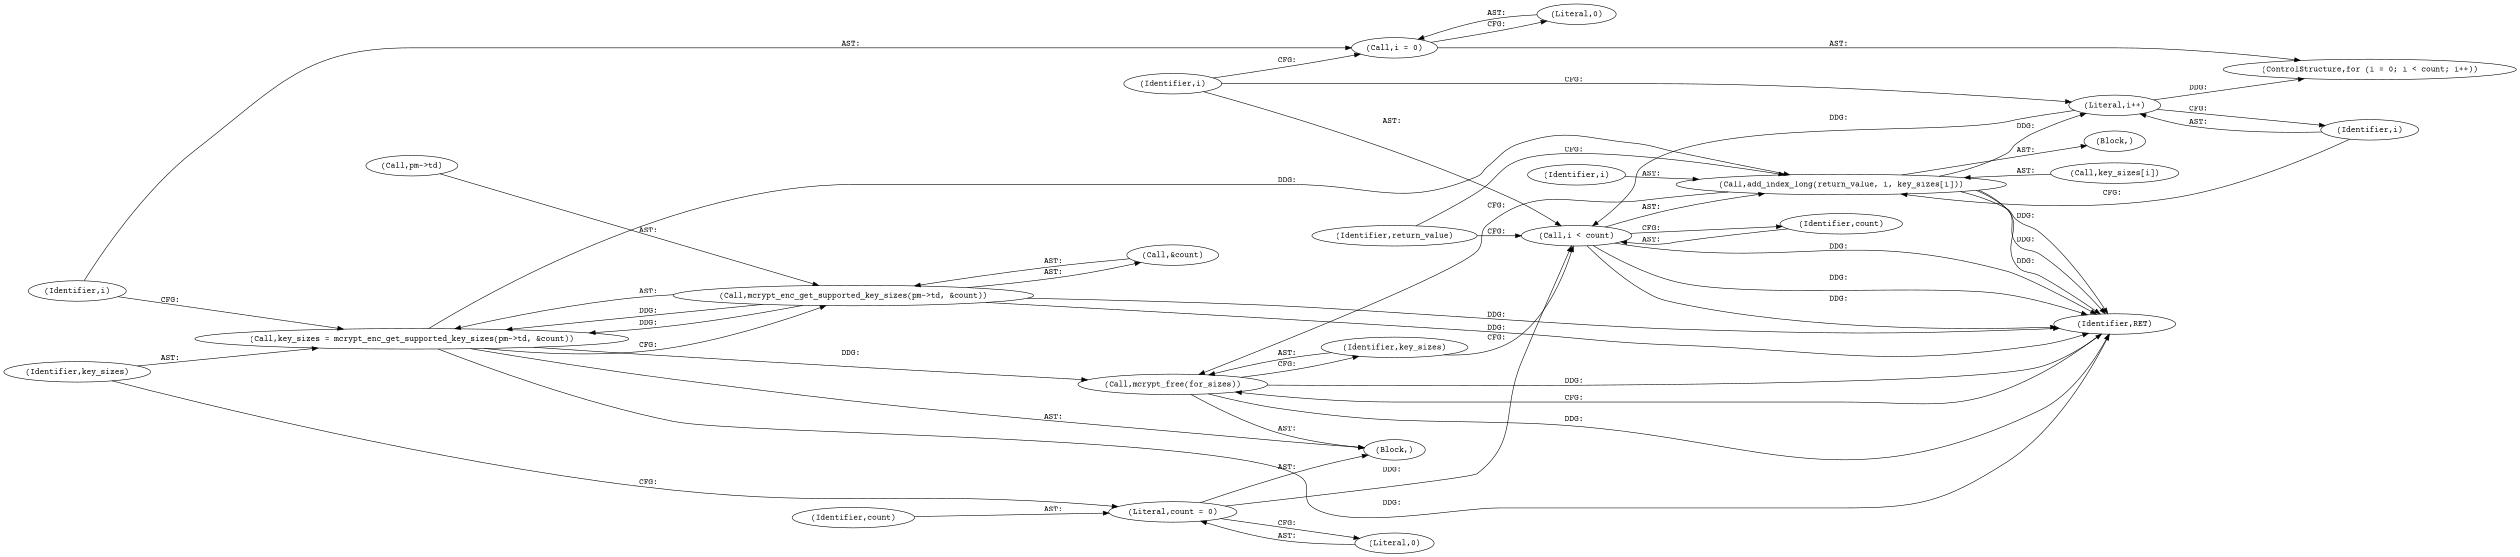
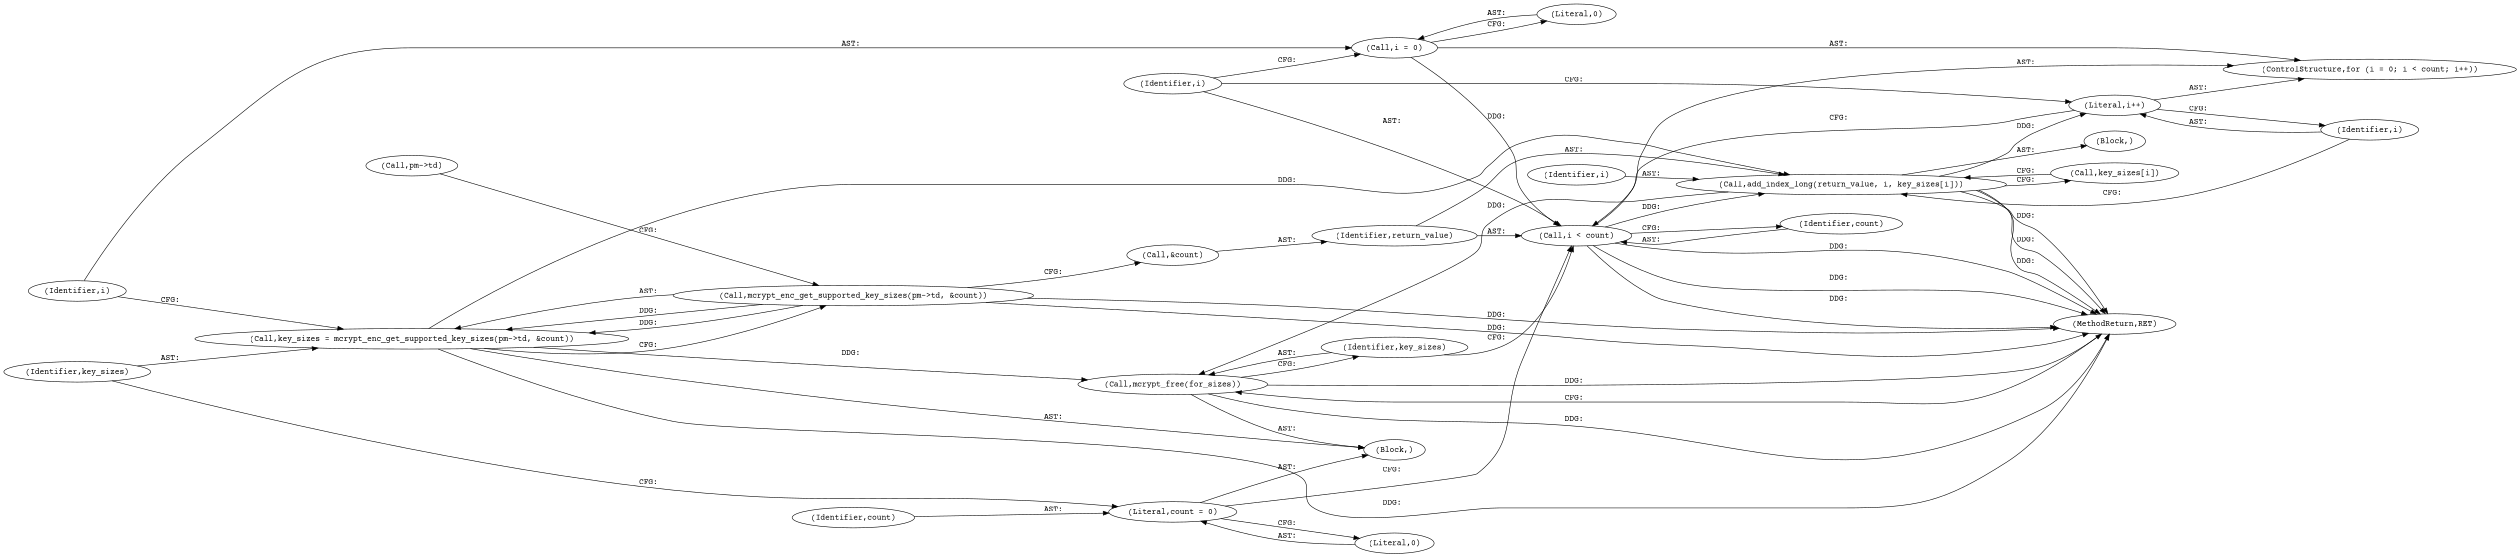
edge "(Call,i < count)" -> "(ControlStructure,for (i = 0; i < count; i++))": added, label "AST:"
edge "(Literal,i++)" -> "(ControlStructure,for (i = 0; i < count; i++))": label "DDG: " -> "AST: "
edge "(Literal,i++)" -> "(Call,i < count)": label "DDG: " -> "CFG: "
edge "(Call,i = 0)" -> "(Call,i < count)": added, label "DDG:"
edge "(Identifier,return_value)" -> "(Call,add_index_long(return_value, i, key_sizes[i]))": label "CFG: " -> "AST: "
edge "(Call,key_sizes[i])" -> "(Call,add_index_long(return_value, i, key_sizes[i]))": label "AST: " -> "CFG: "
edge "(Call,add_index_long(return_value, i, key_sizes[i]))" -> "(Call,key_sizes[i])": added, label "CFG:"
edge "(Call,add_index_long(return_value, i, key_sizes[i]))" -> "(Call,mcrypt_free(for_sizes))": label "CFG: " -> "DDG: "
edge "(Call,i < count)" -> "(Call,add_index_long(return_value, i, key_sizes[i]))": label "AST: " -> "DDG: "
edge "(Call,pm->td)" -> "(Call,mcrypt_enc_get_supported_key_sizes(pm->td, &count))": label "AST: " -> "CFG: "
edge "(Identifier,return_value)" -> "(Call,i < count)": label "CFG: " -> "AST: "
edge "(Call,&count)" -> "(Call,mcrypt_enc_get_supported_key_sizes(pm->td, &count))": now "(Call,&count)" -> "(Identifier,return_value)"
edge "(Call,mcrypt_enc_get_supported_key_sizes(pm->td, &count))" -> "(Call,&count)": label "AST: " -> "CFG: "
node "(Identifier,RET)": label "(Identifier,RET)" -> "(MethodReturn,RET)"
edge "(Literal,count = 0)" -> "(Call,i < count)": label "DDG: " -> "CFG: "
